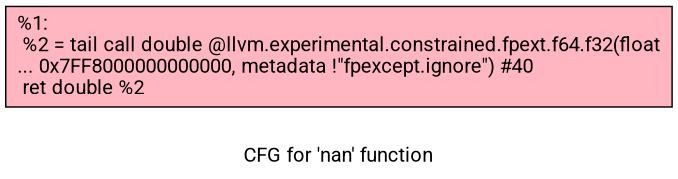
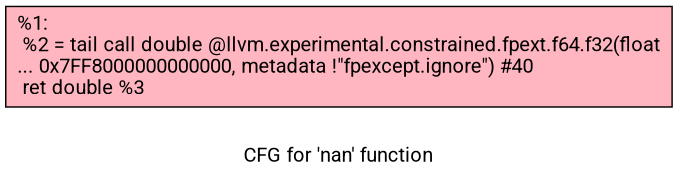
node "%1:": text "ret double %2" -> "ret double %3"
